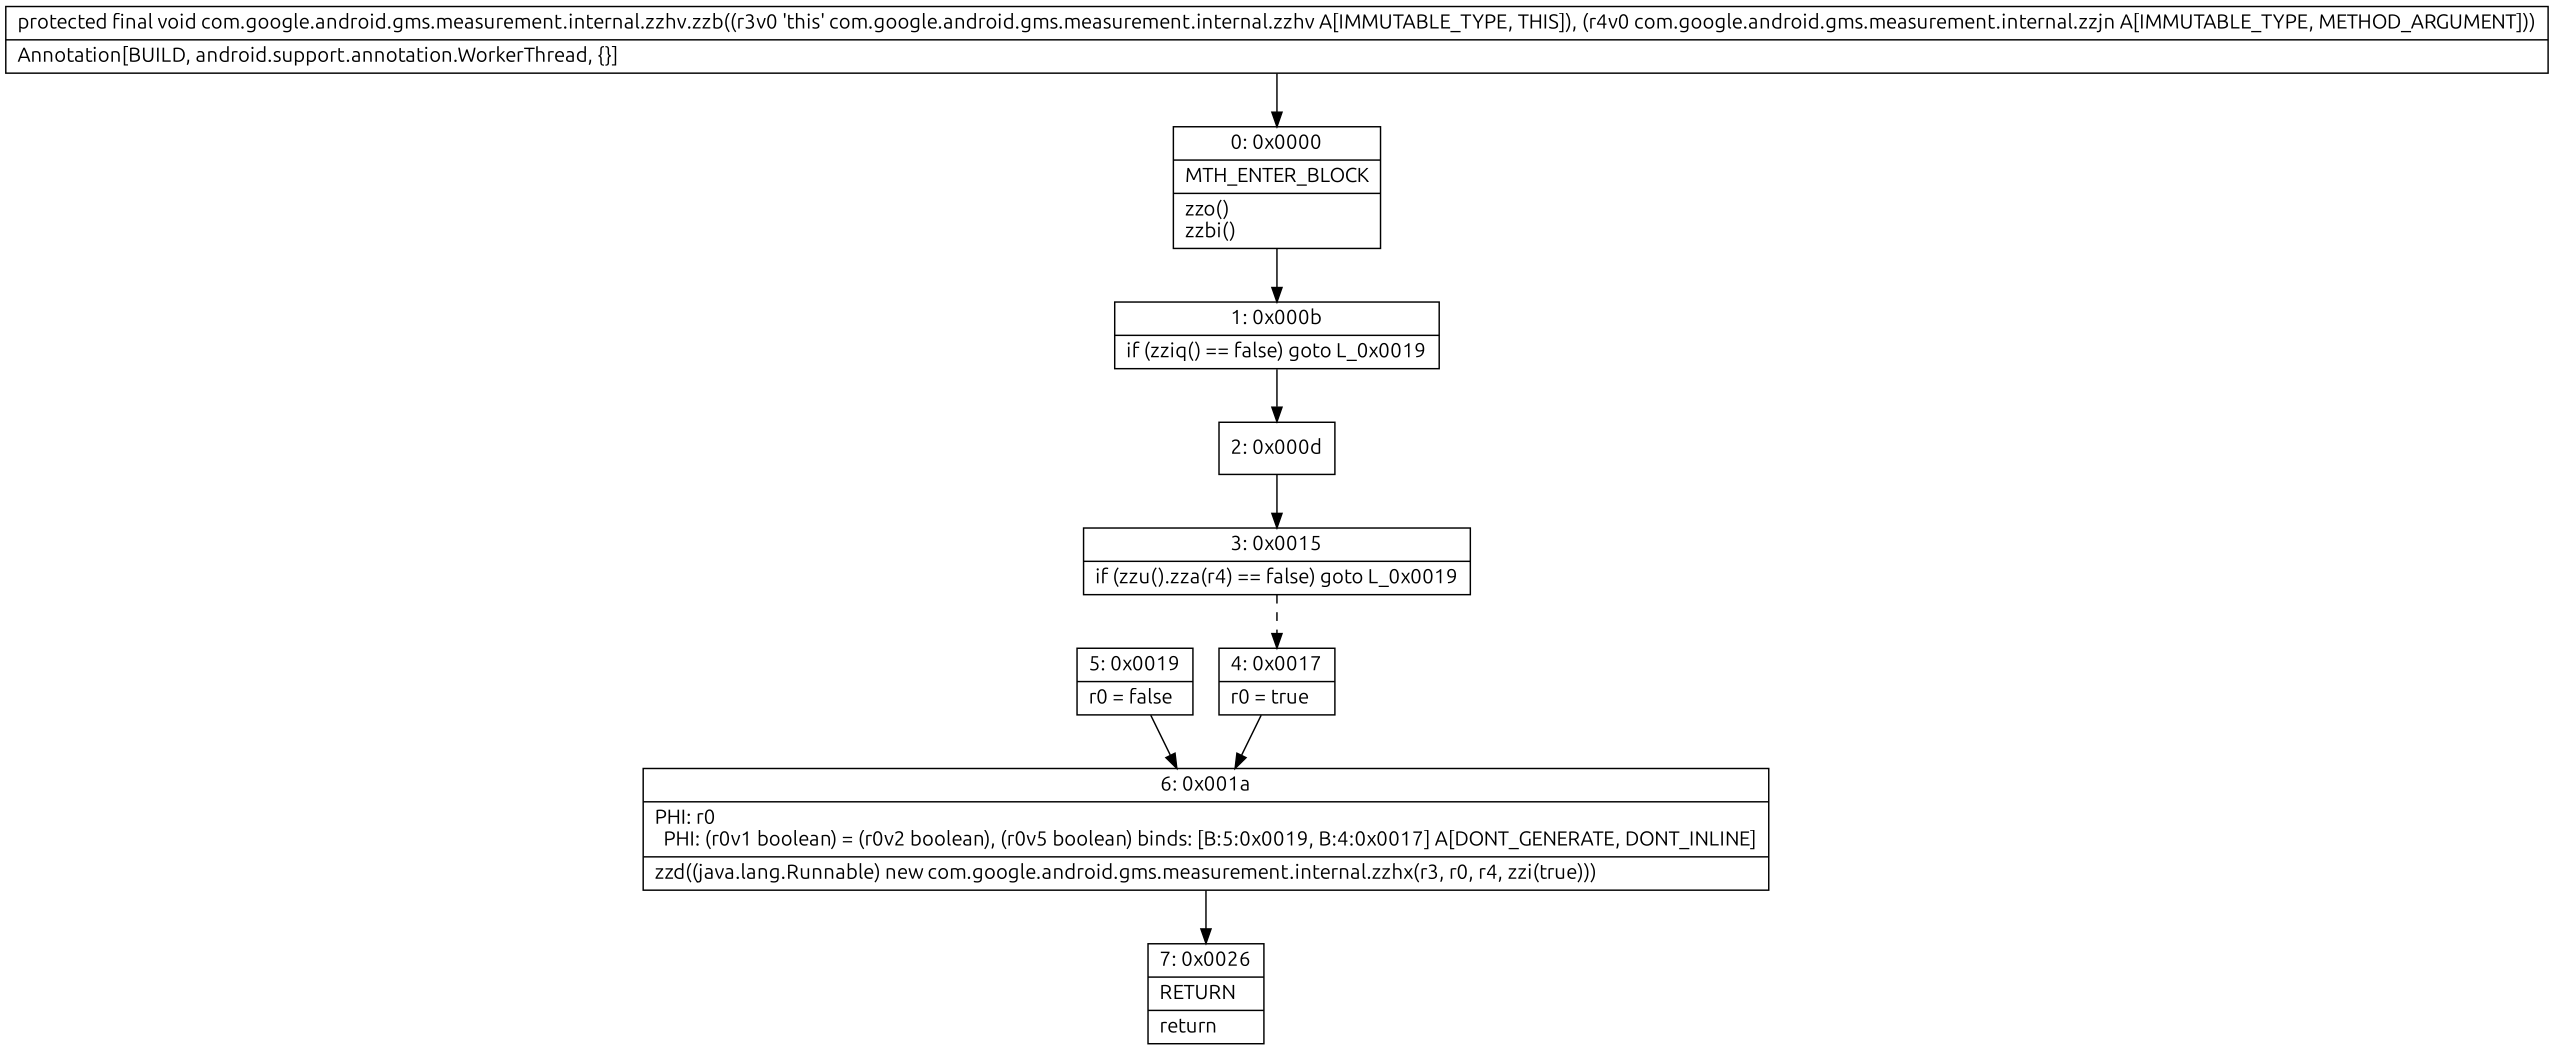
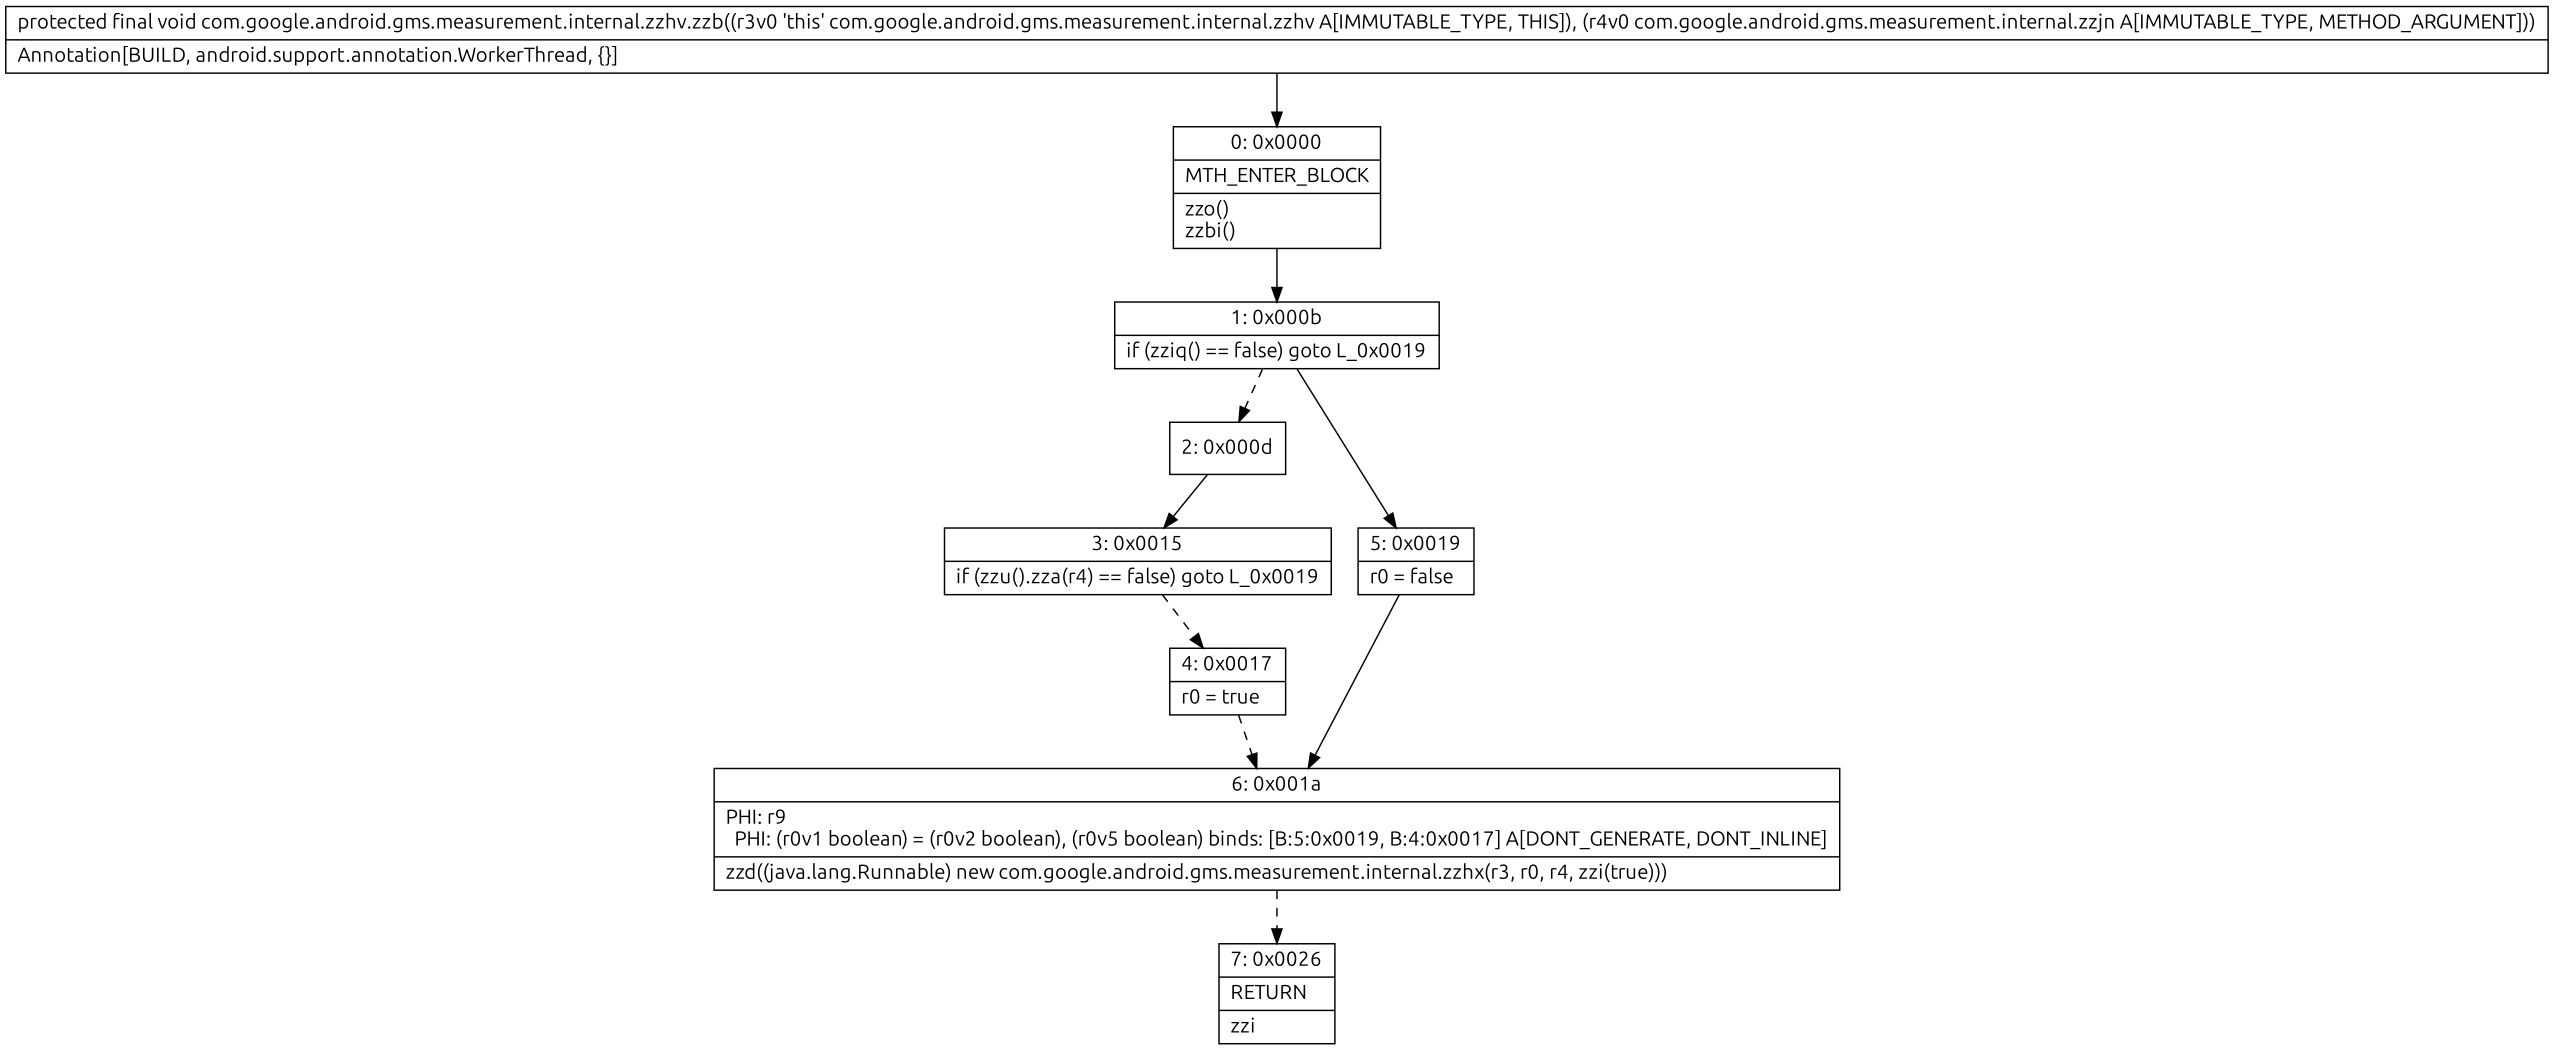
edge "1: 0x000b" -> "2: 0x000d": style solid -> dashed
edge "1: 0x000b" -> "5: 0x0019": added
edge "4: 0x0017" -> "6: 0x001a": style solid -> dashed
node "6: 0x001a": text "PHI: r0" -> "PHI: r9"
edge "6: 0x001a" -> "7: 0x0026": style solid -> dashed
node "7: 0x0026": text "return" -> "zzi"
